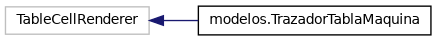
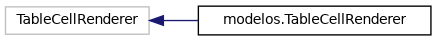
node "modelos.TrazadorTablaMaquina": label "modelos.TrazadorTablaMaquina" -> "modelos.TableCellRenderer"
